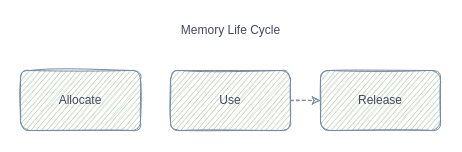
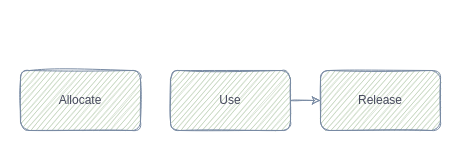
node "Memory Life Cycle": removed
edge "Use" -> "Release": style dashed -> solid
